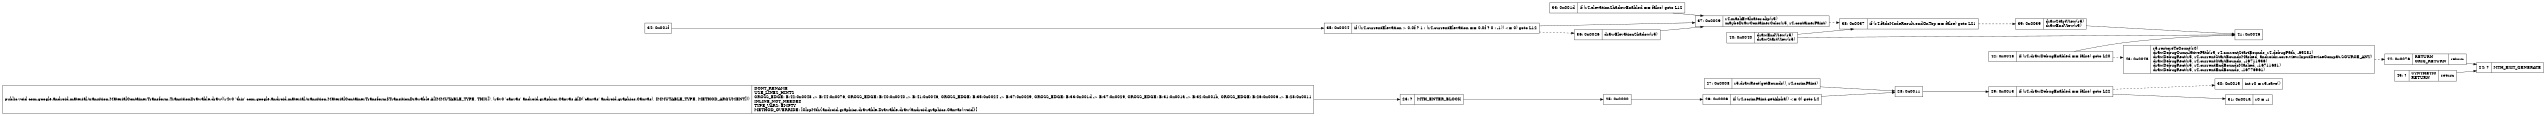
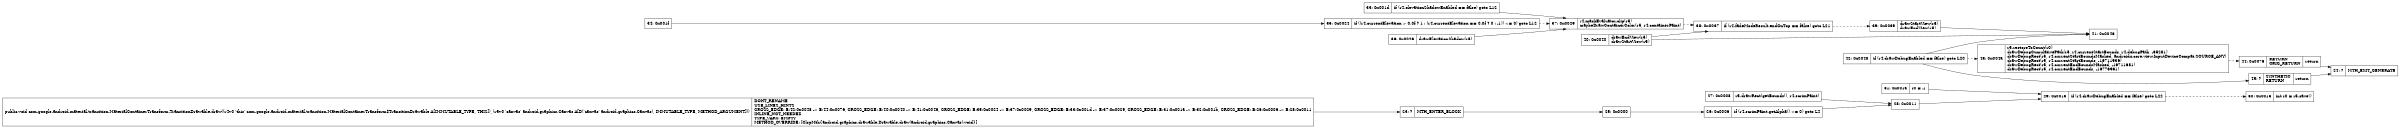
edge "35: 0x0024" -> "37: 0x0029": style solid -> dashed
edge "35: 0x0024" -> "36: 0x0026": removed
edge "42: 0x0048" -> "45: ?": added
edge "29: 0x0013" -> "31: 0x001a": reversed
